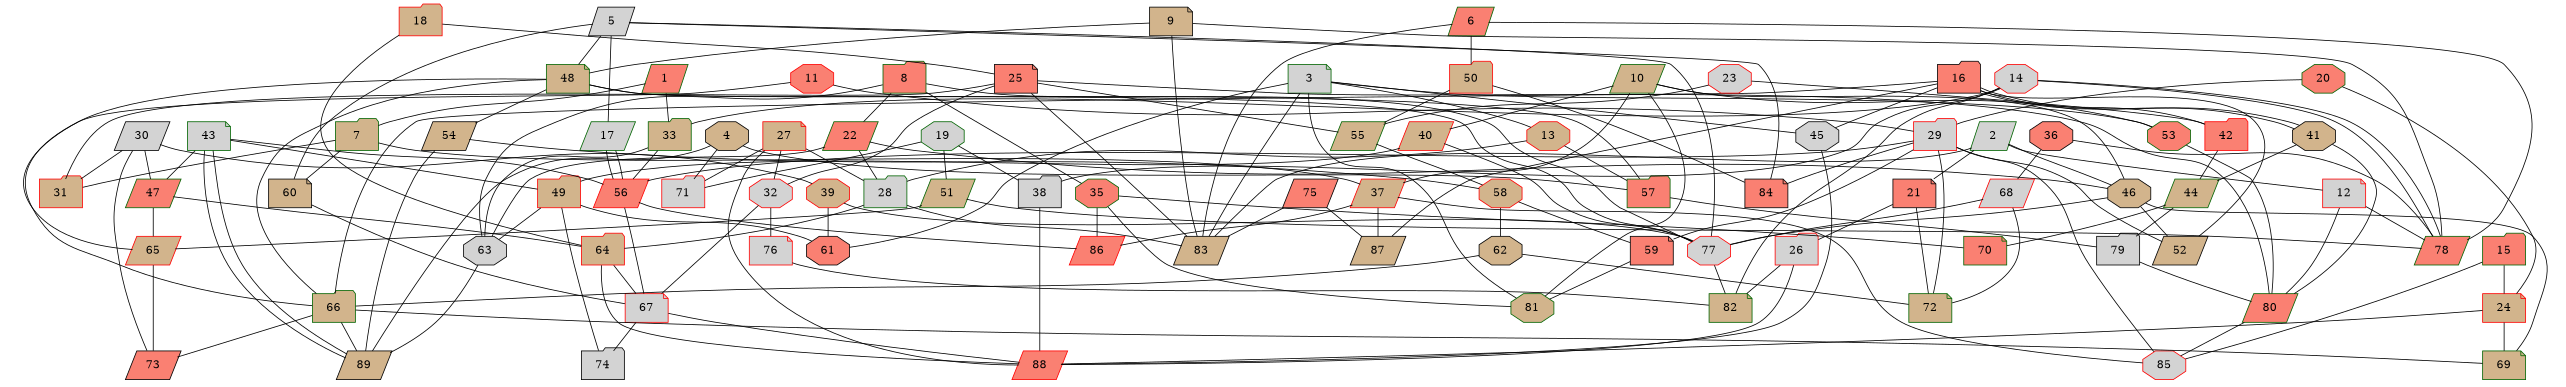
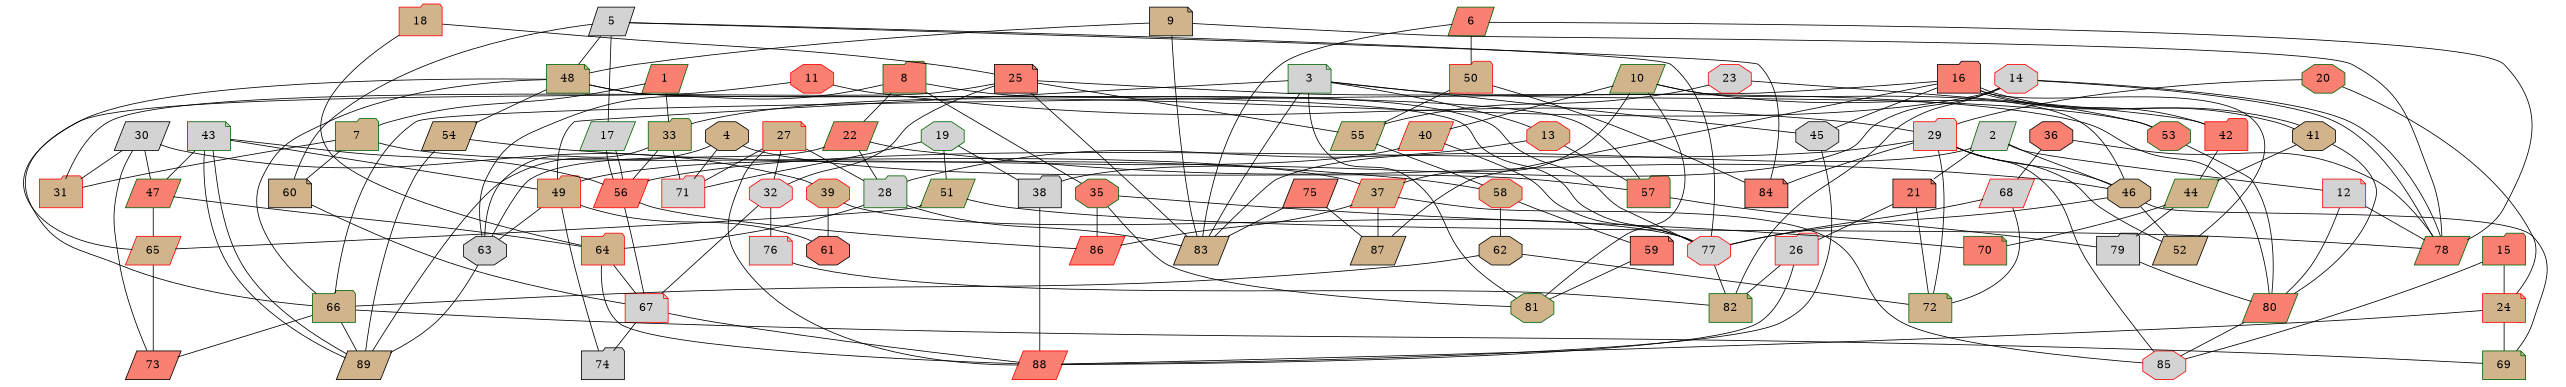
edge "3" -- "61": now "3" -- "49"
edge "33" -- "71": added
edge "29" -- "59": now "29" -- "46"
